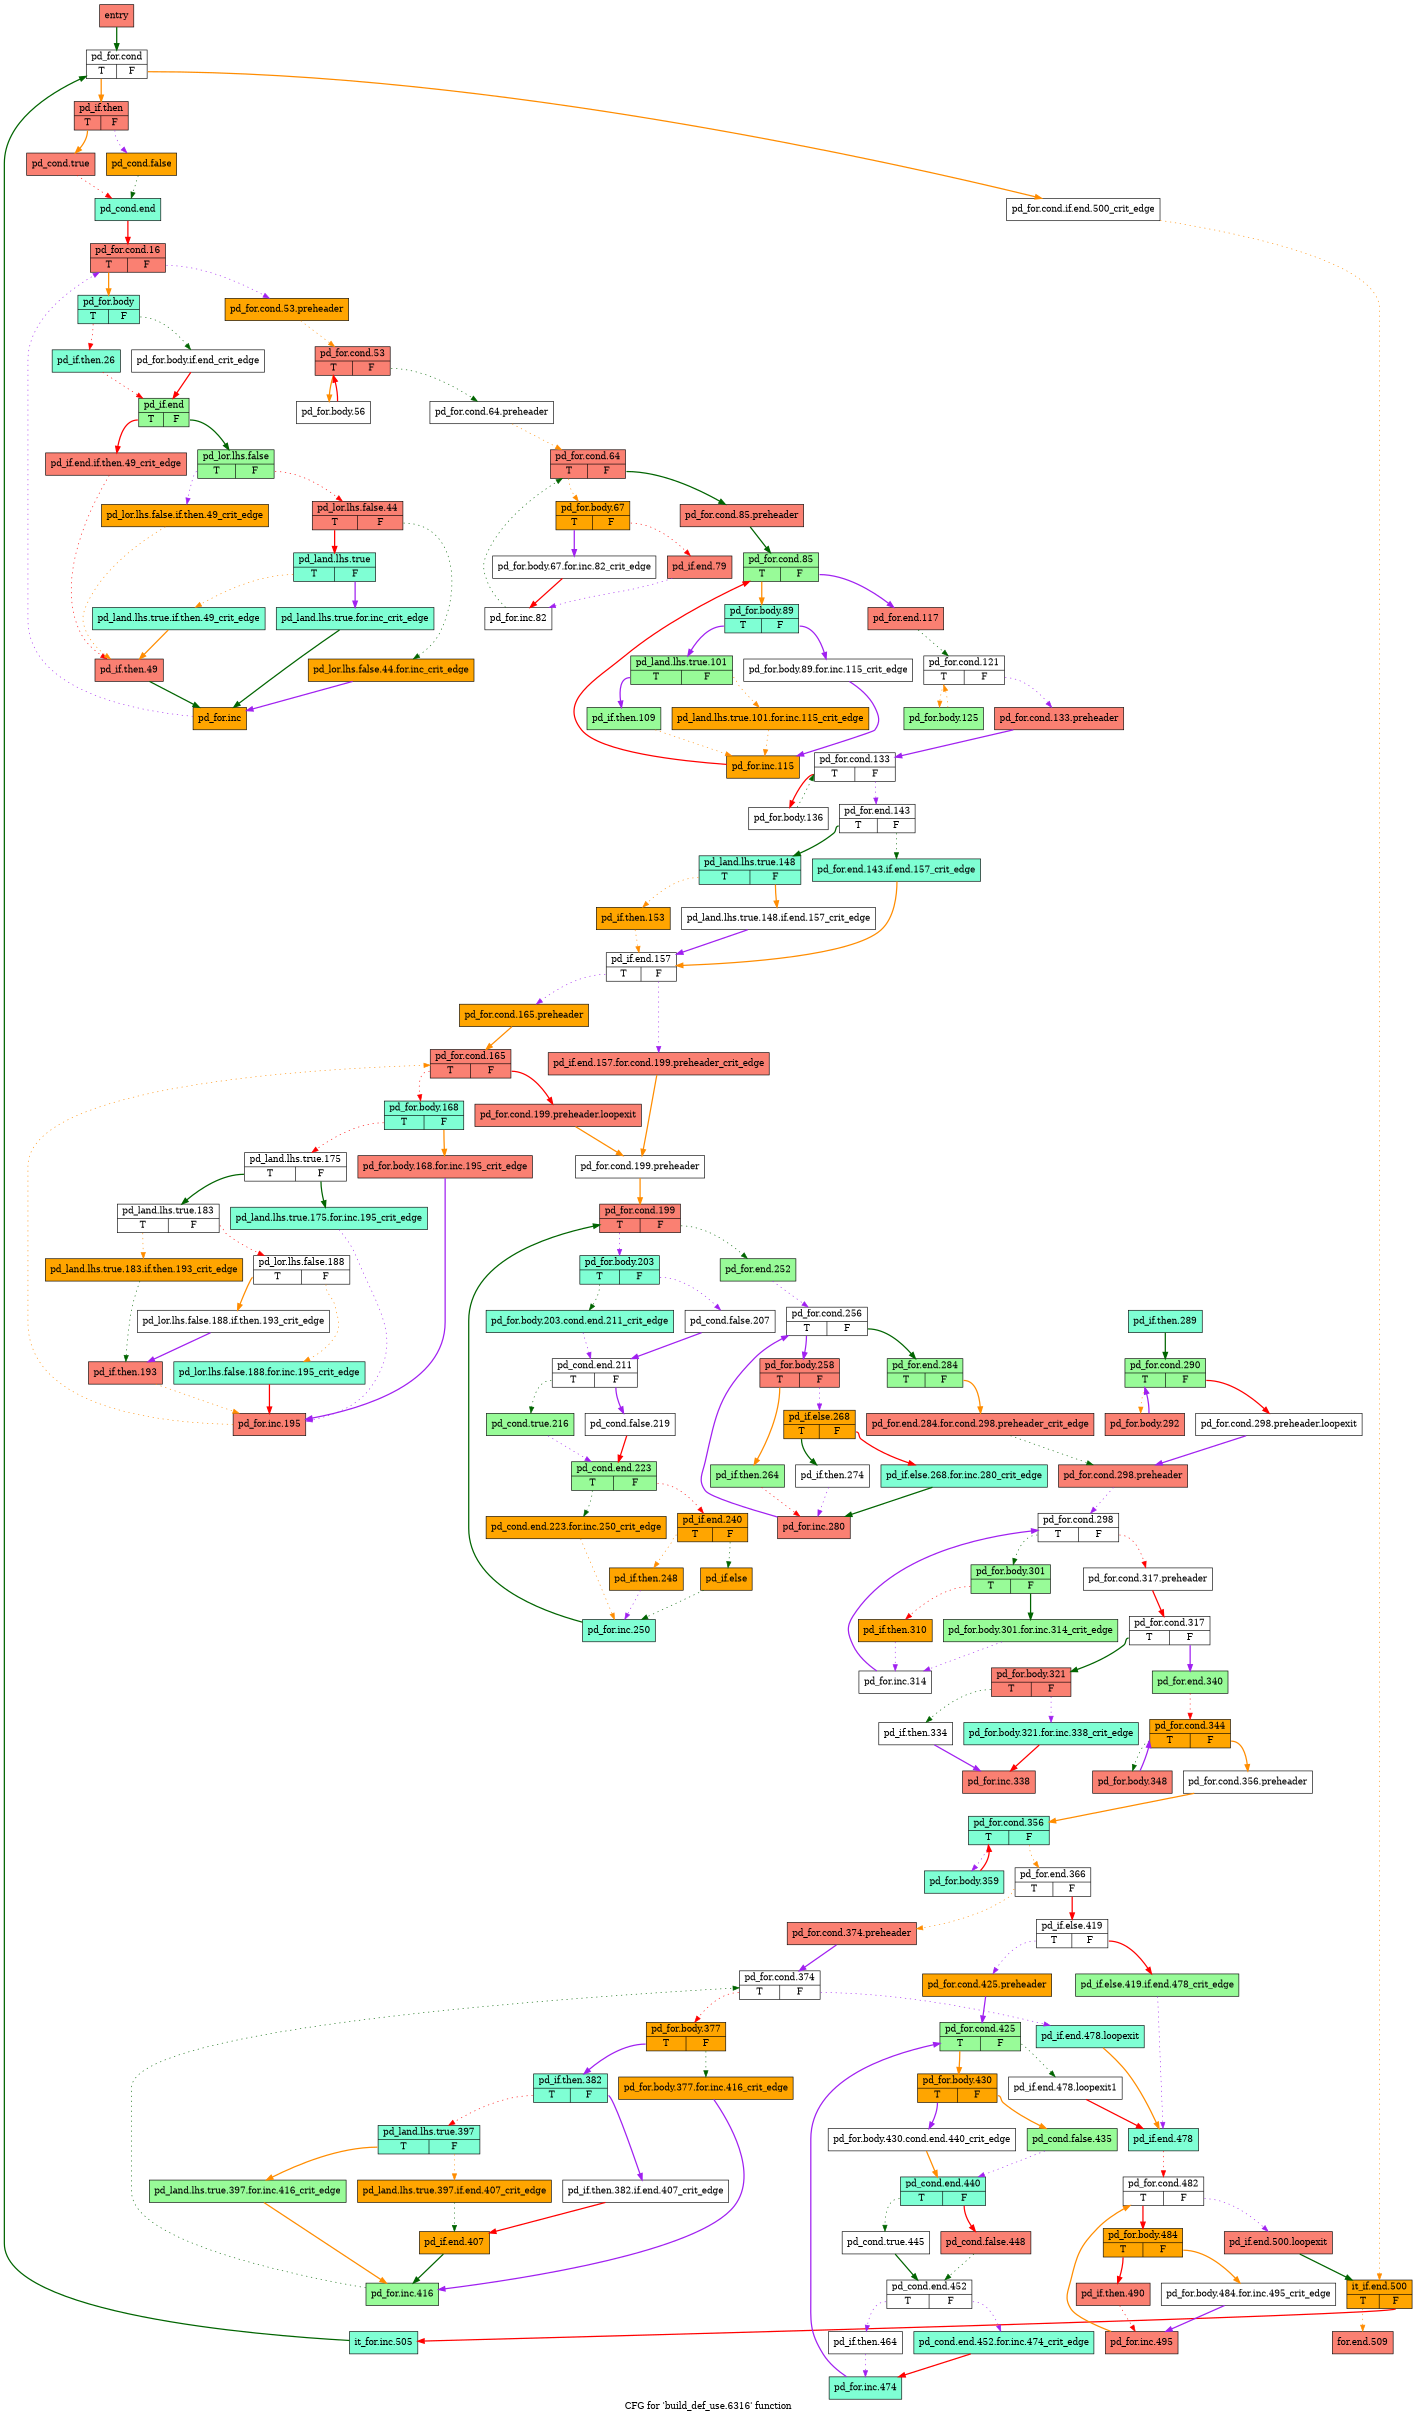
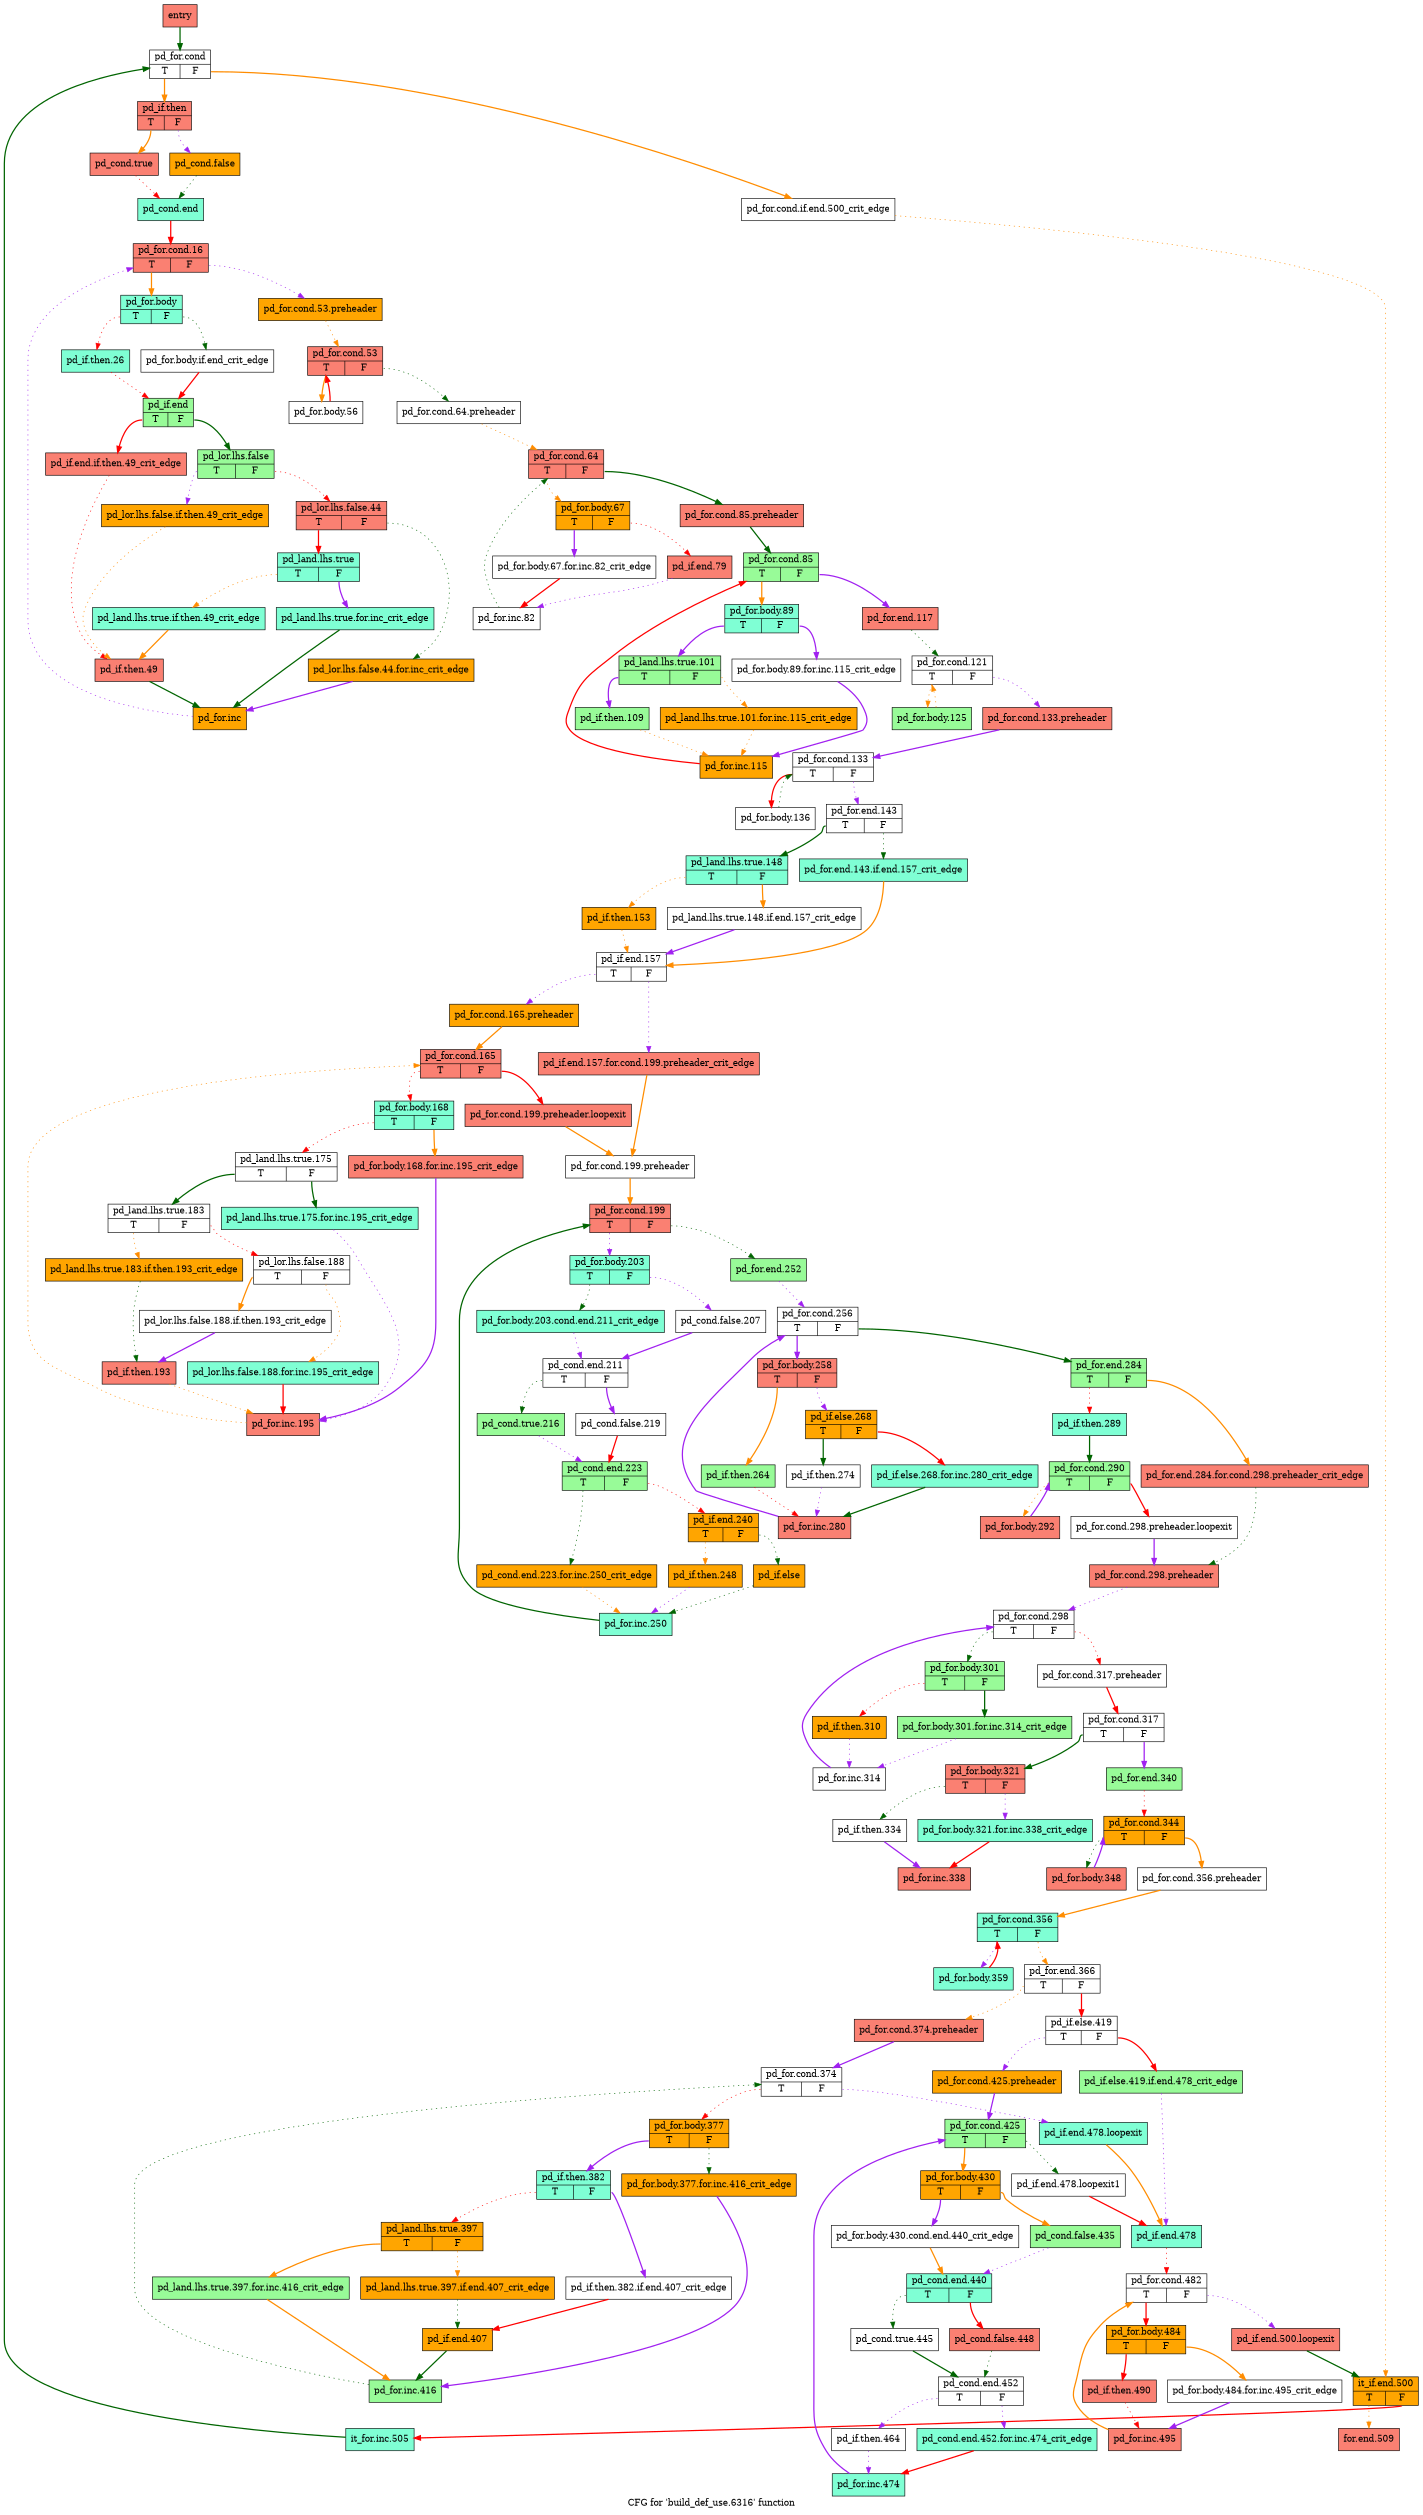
edge "pd_for.end.284" -> "pd_if.then.289": added
node "pd_land.lhs.true.397": fillcolor aquamarine -> orange
